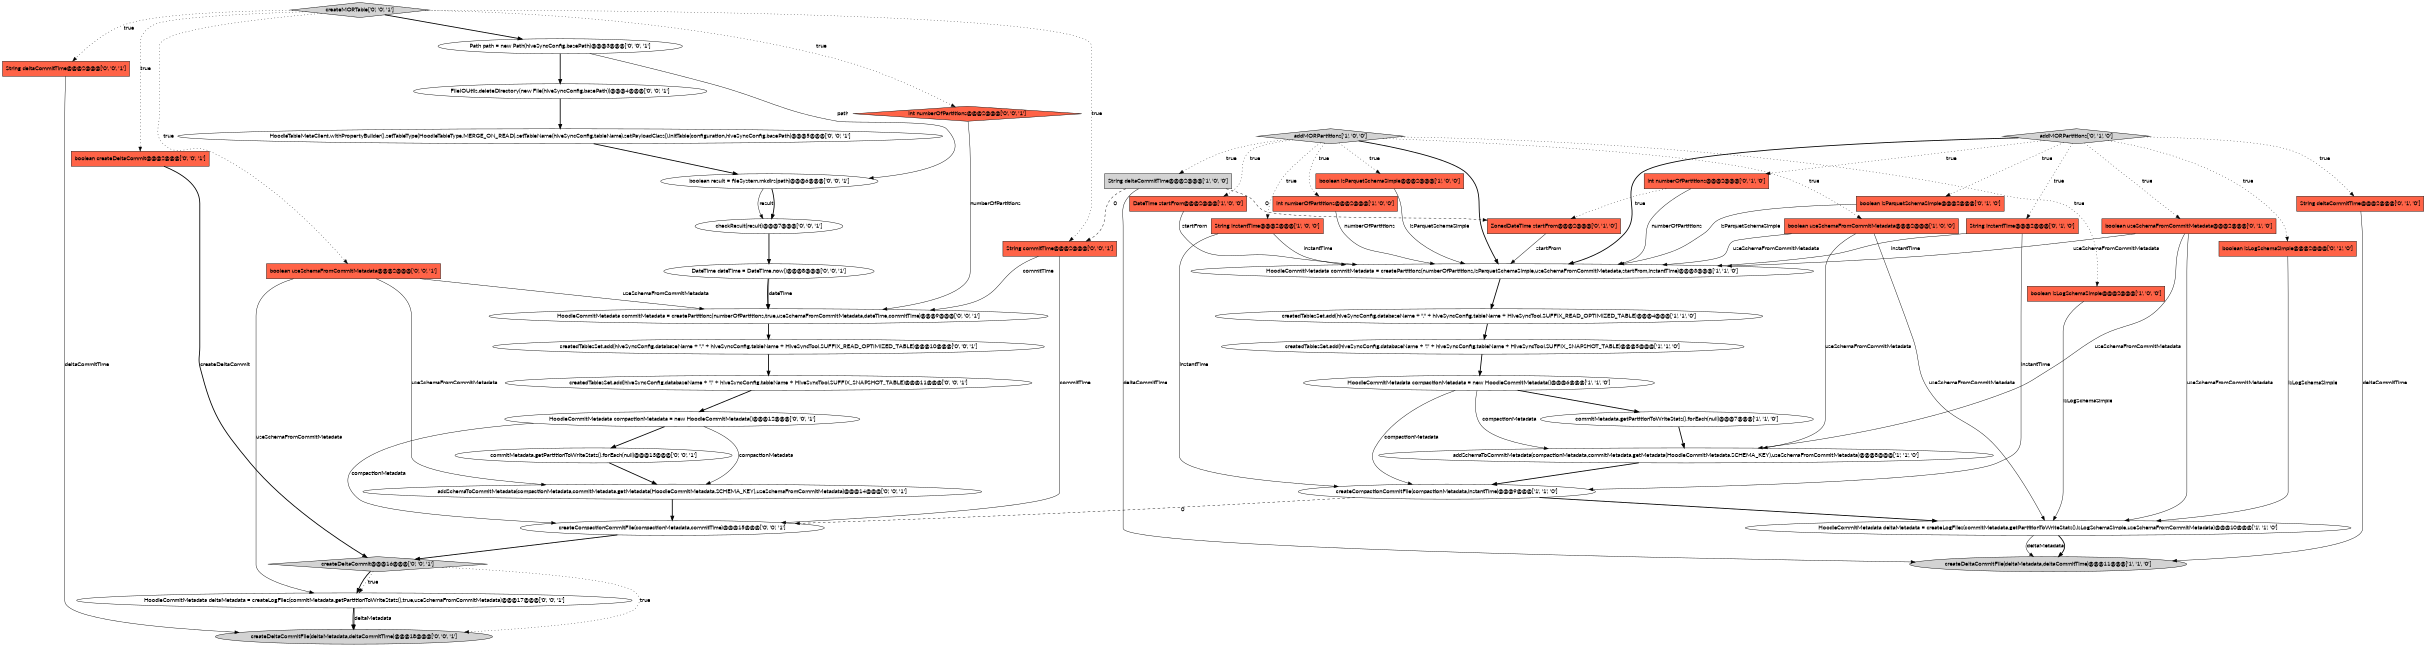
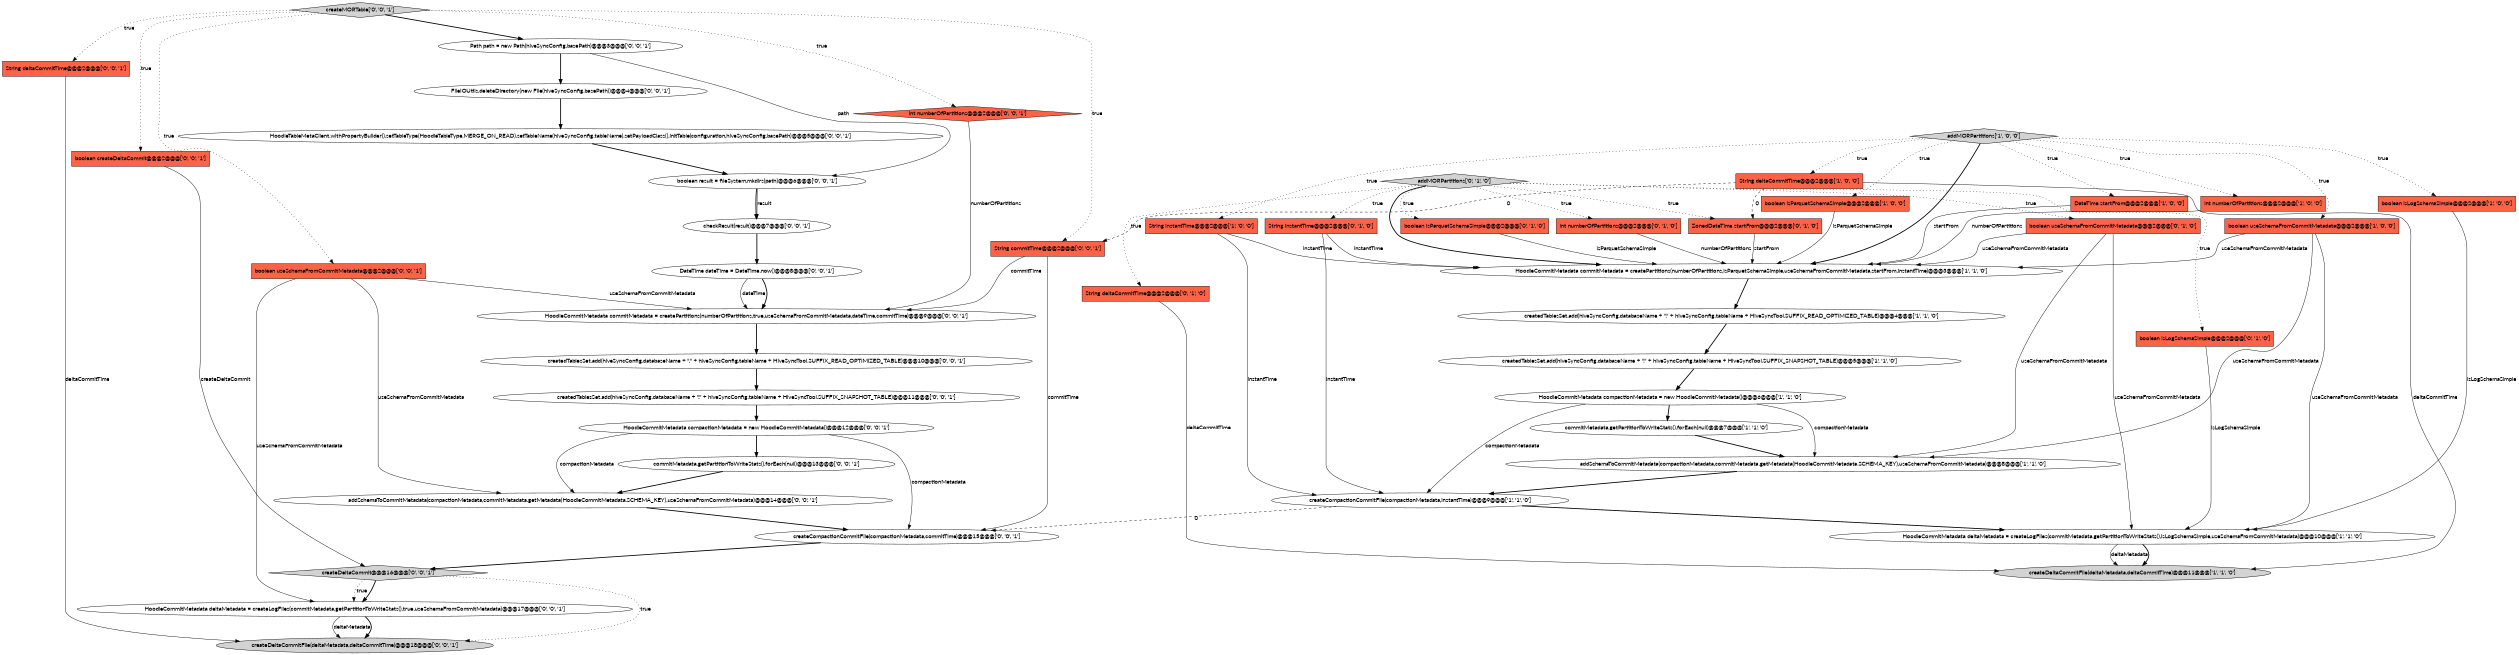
node "String deltaCommitTime@@@2@@@['1', '0', '0']": fillcolor lightgray -> tomato
edge "int numberOfPartitions@@@2@@@['0', '1', '0']" -> "ZonedDateTime startFrom@@@2@@@['0', '1', '0']": now "addMORPartitions['0', '1', '0']" -> "ZonedDateTime startFrom@@@2@@@['0', '1', '0']"
edge "boolean createDeltaCommit@@@2@@@['0', '0', '1']" -> "createDeltaCommit@@@16@@@['0', '0', '1']": style bold -> solid
